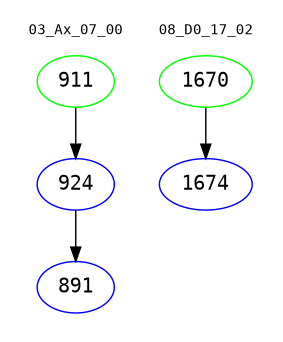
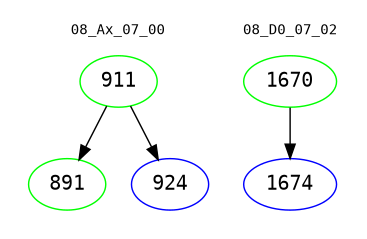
cluster "03_Ax_07_00": label "03_Ax_07_00" -> "08_Ax_07_00"
cluster "08_D0_17_02": label "08_D0_17_02" -> "08_D0_07_02"
edge "924" -> "891": now "911" -> "891"
node "891": color blue -> green
